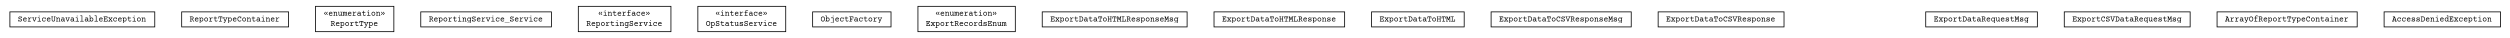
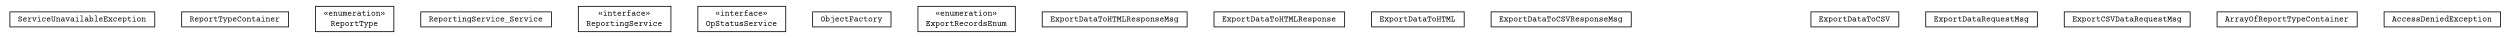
node "ExportDataToCSVResponse": removed
node "ExportDataToCSV": added
